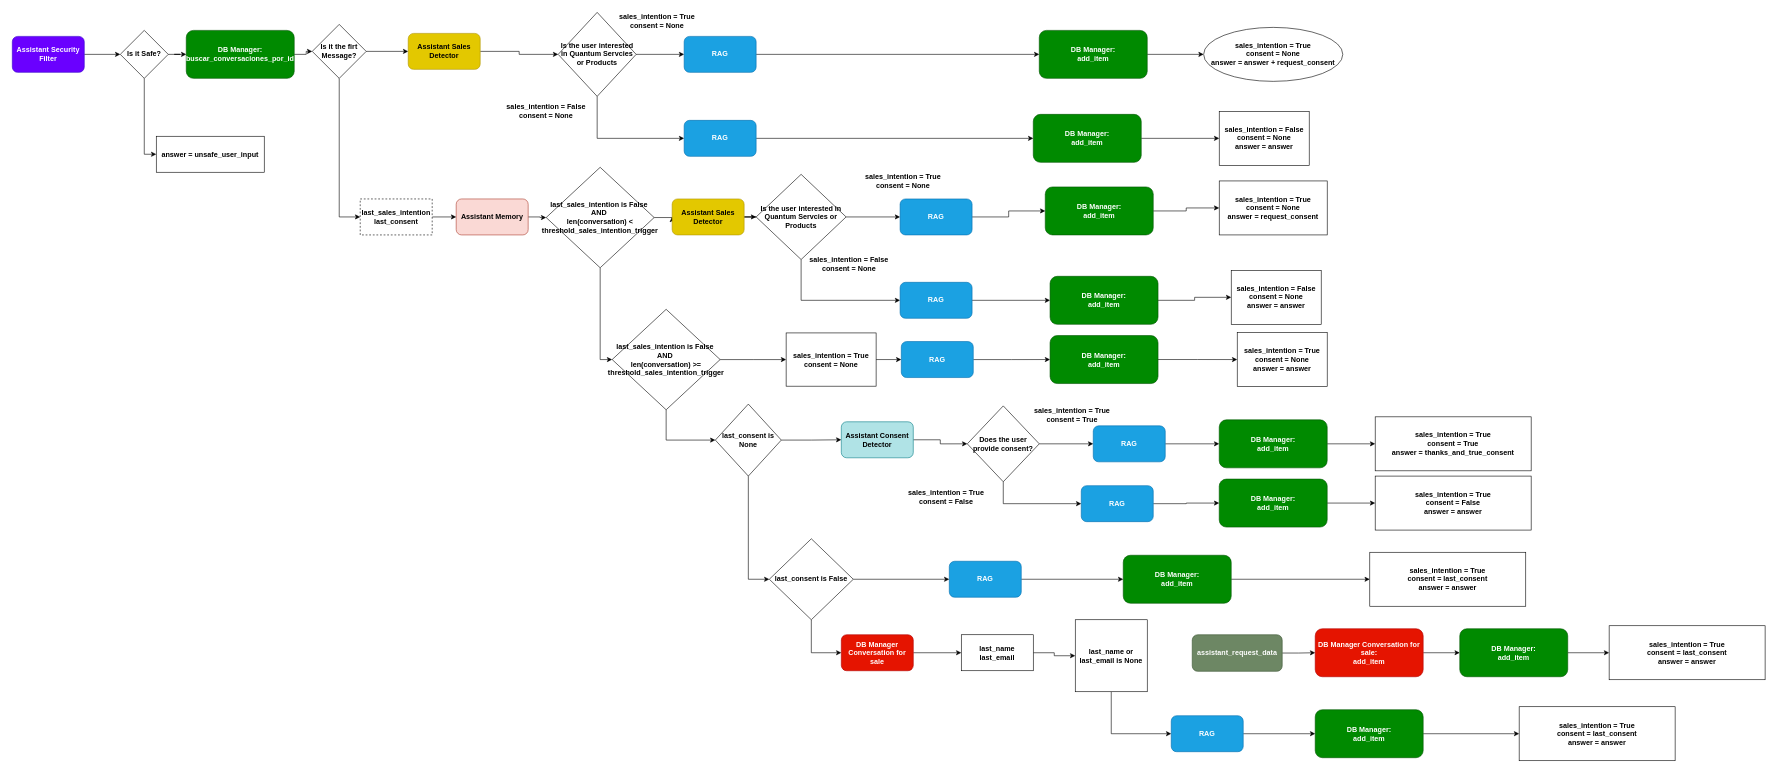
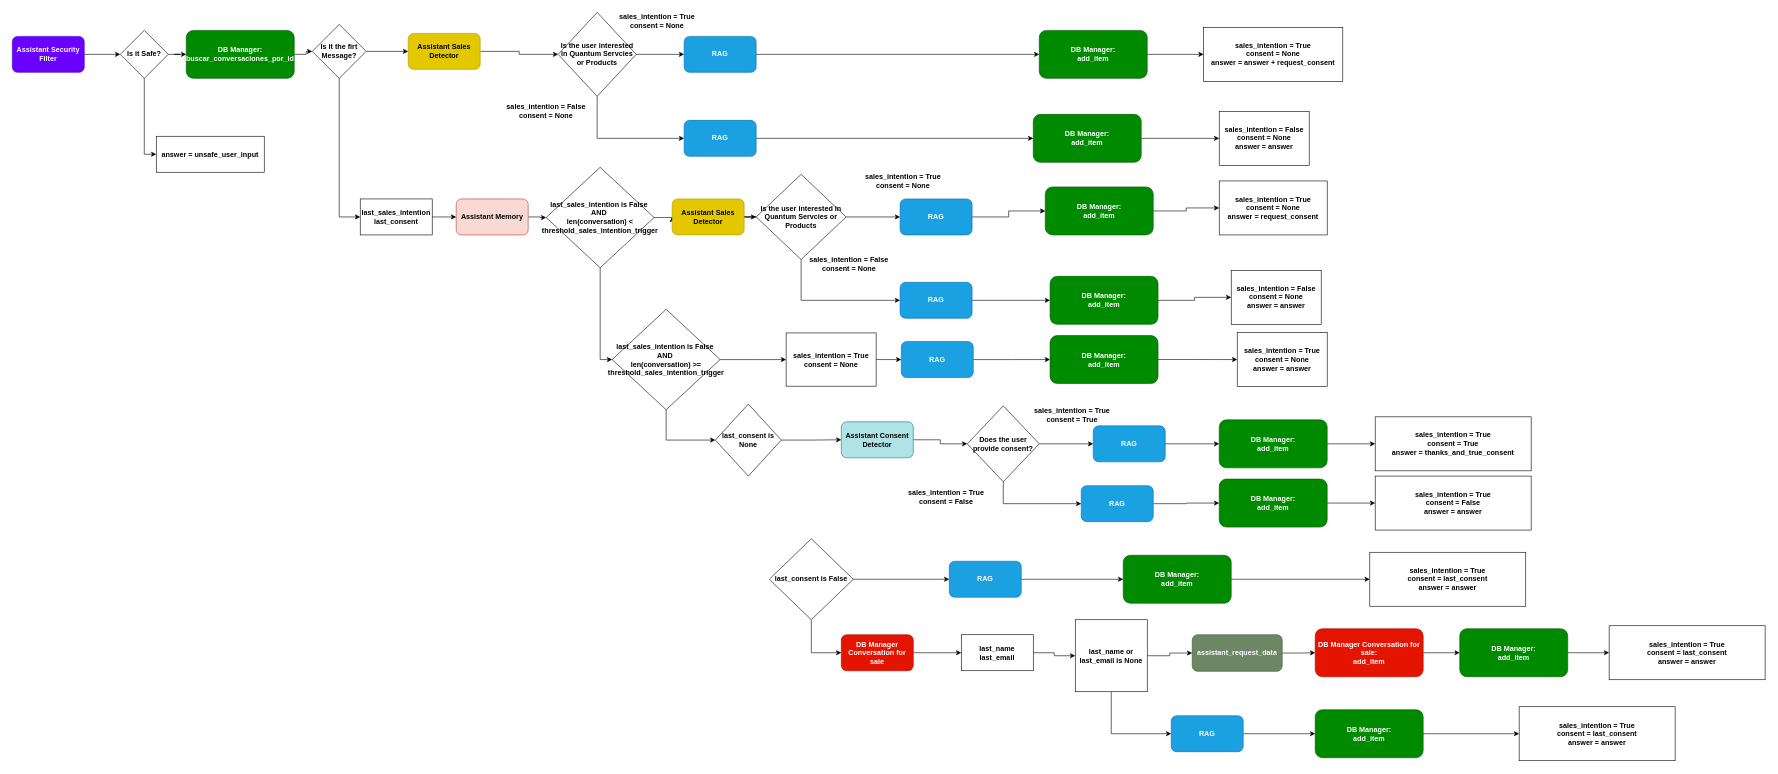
node "sales_intention = True consent = None answer = answer + request_consent": shape ellipse -> rectangle
node "last_sales_intention last_consent": style dashed -> solid
edge "last_consent is None" -> "last_consent is False": removed
edge "last_name or last_email is None" -> "assistant_request_data": added
